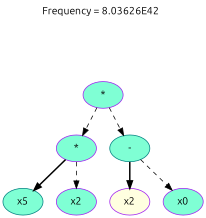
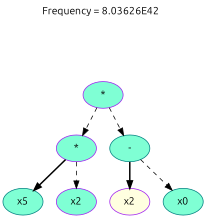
node "x0": color purple -> teal
